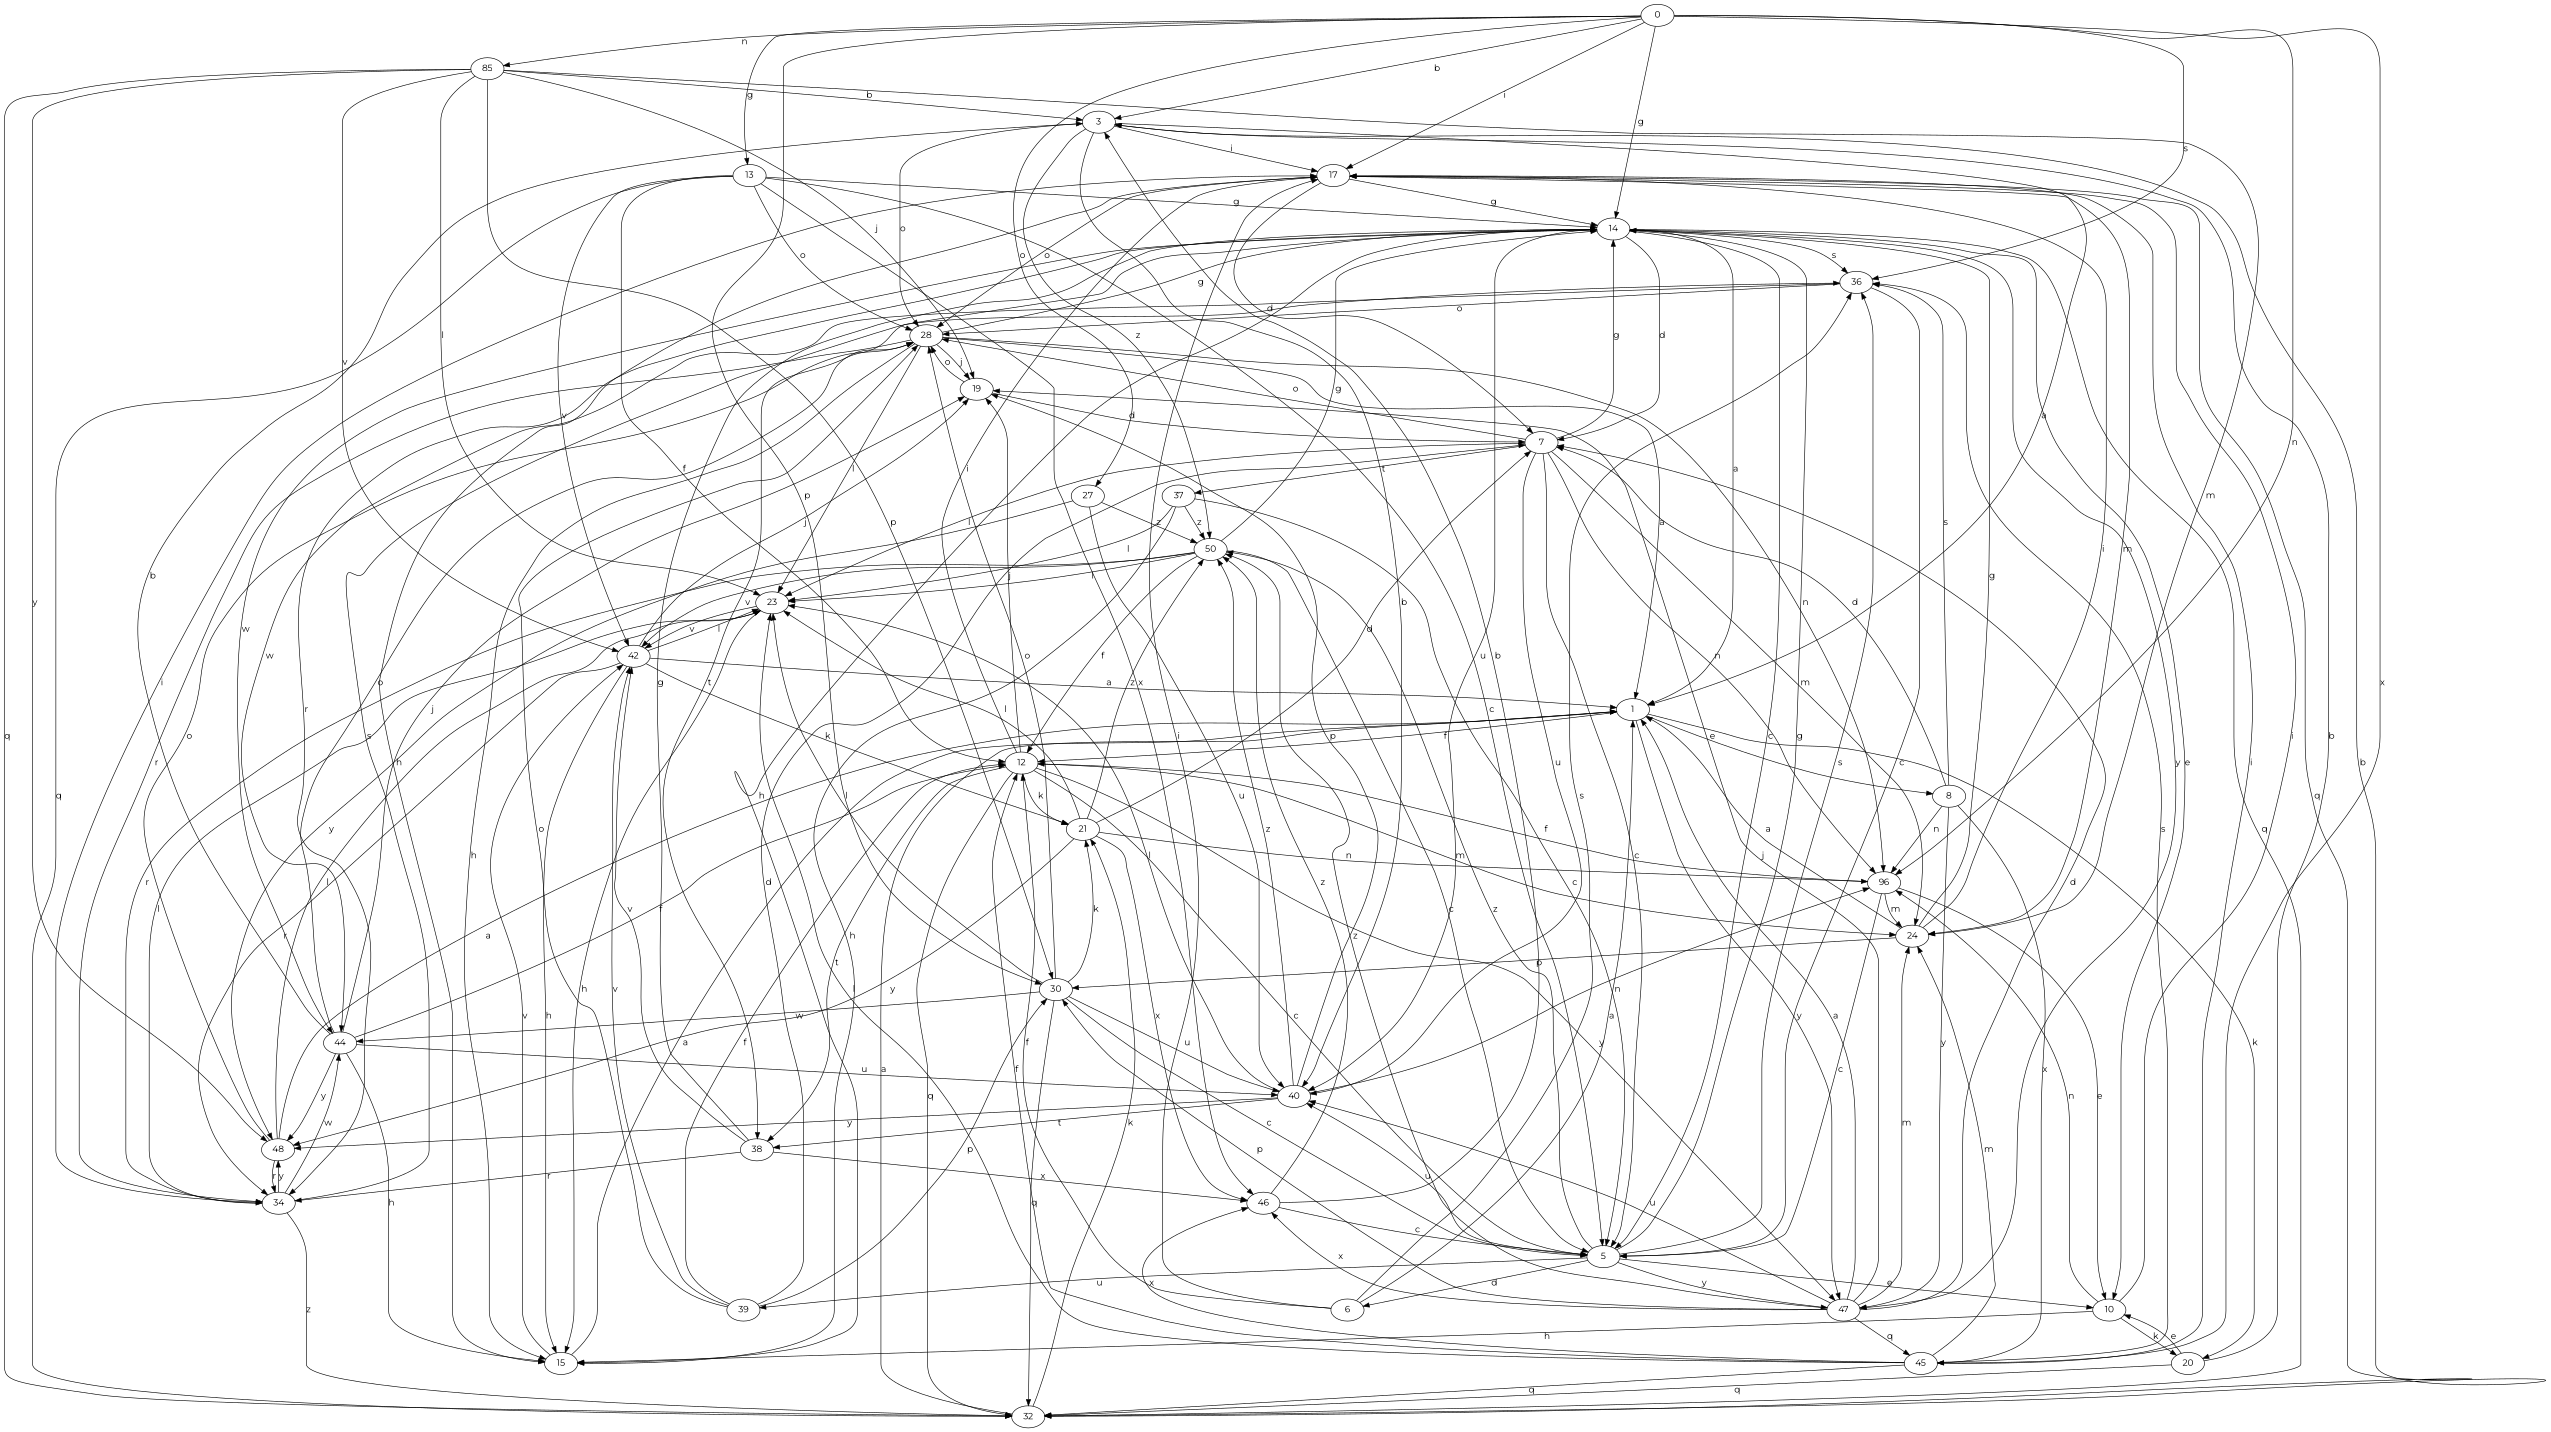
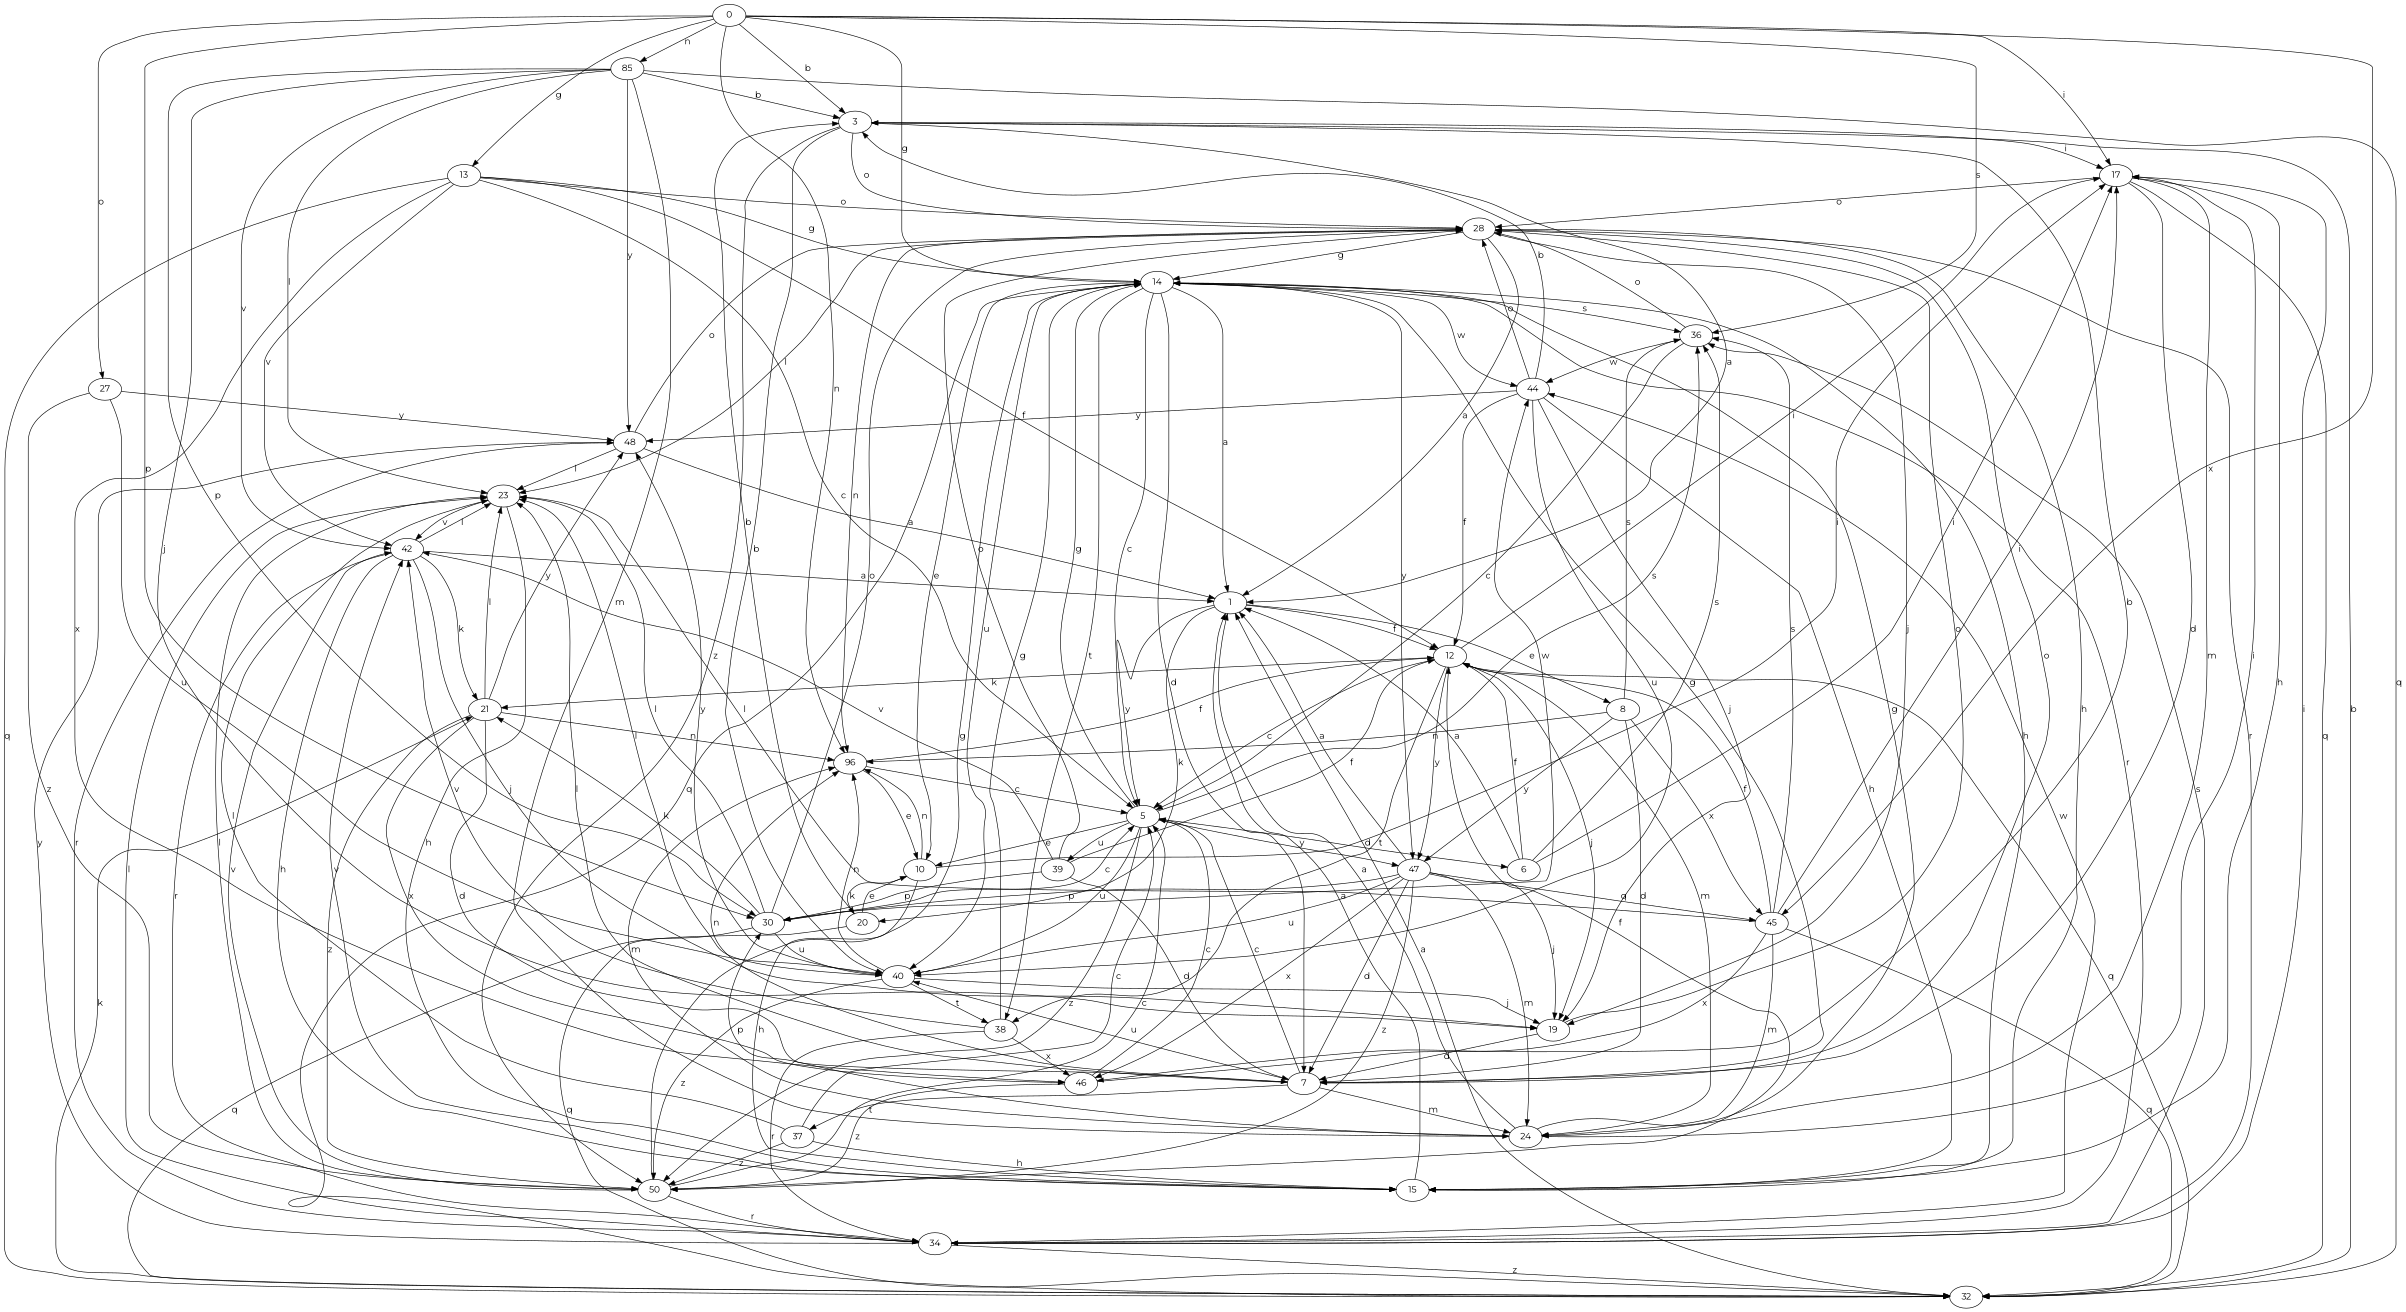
edge "17" -> "14": removed, label "g"
edge "40" -> "19": label "p" -> "j"
edge "96" -> "24": reversed
edge "1" -> "47": now "1" -> "5"
